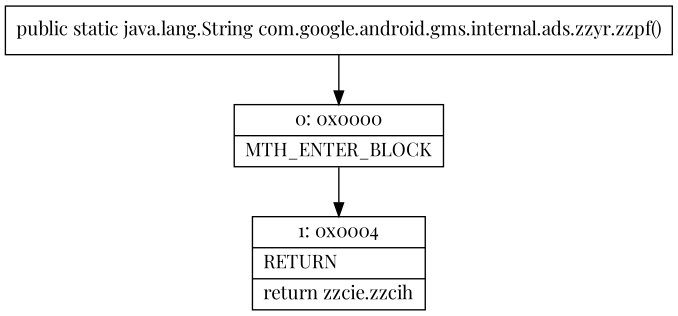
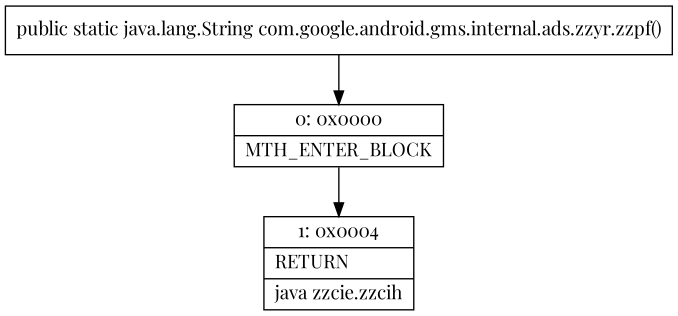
node "1: 0x0004": text "return zzcie.zzcih" -> "java zzcie.zzcih"
